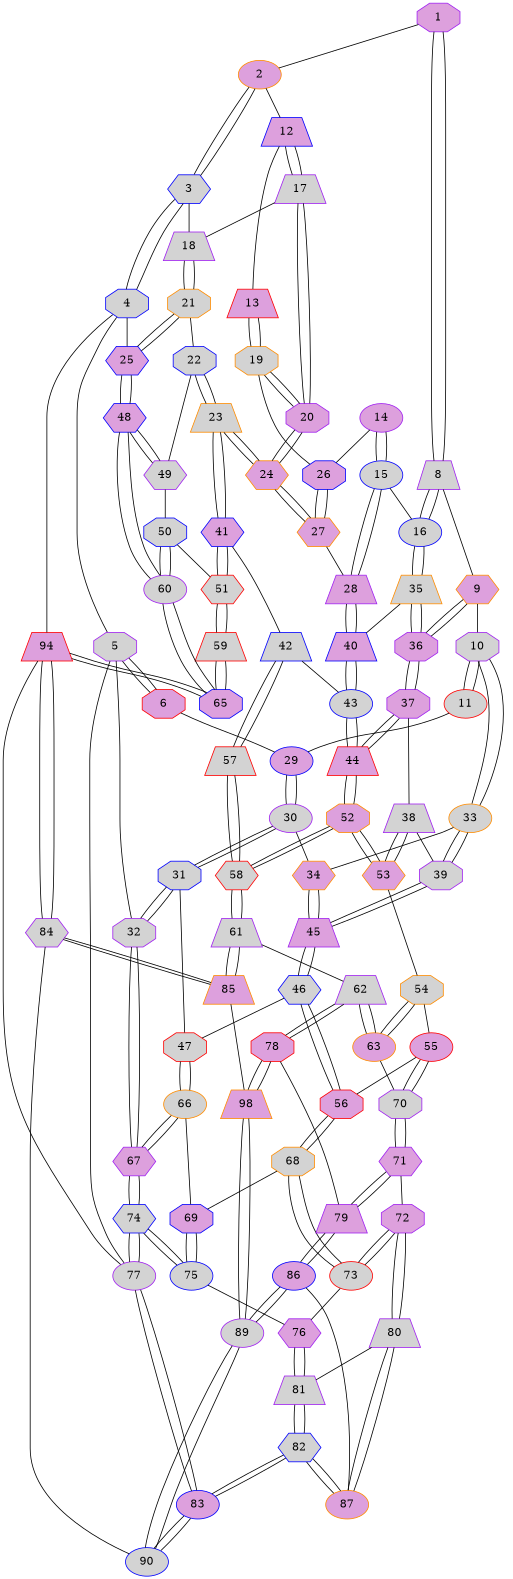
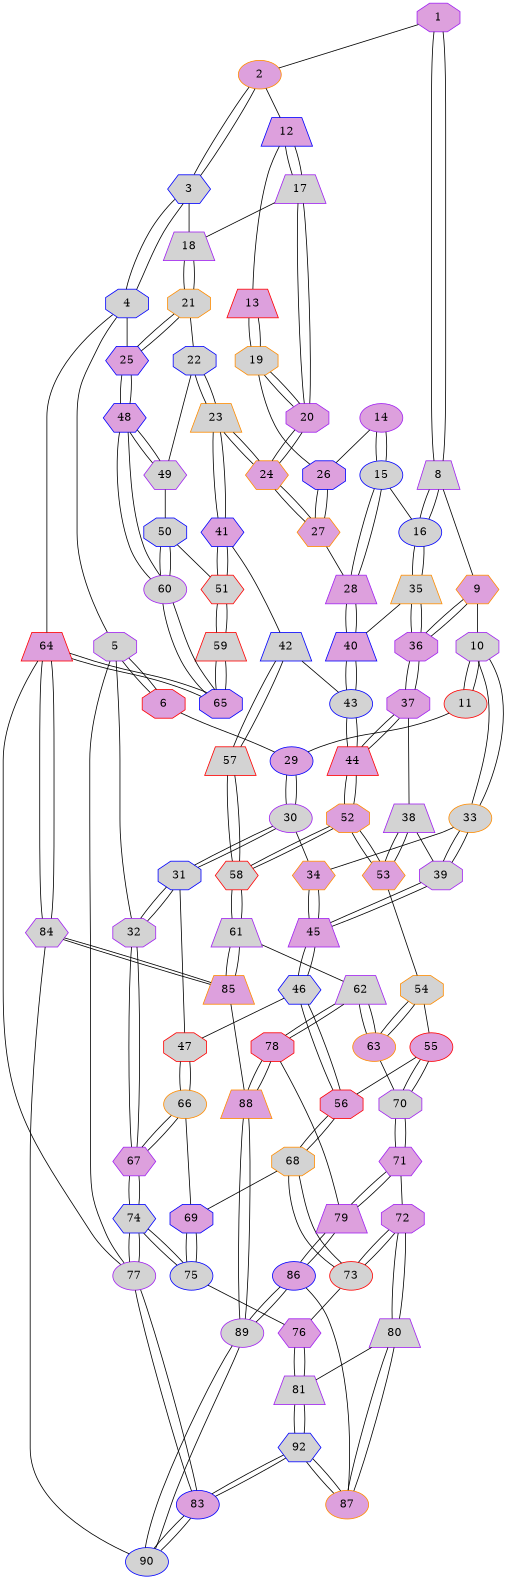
node "94": label "94" -> "64"
node "98": label "98" -> "88"
node "82": label "82" -> "92"
